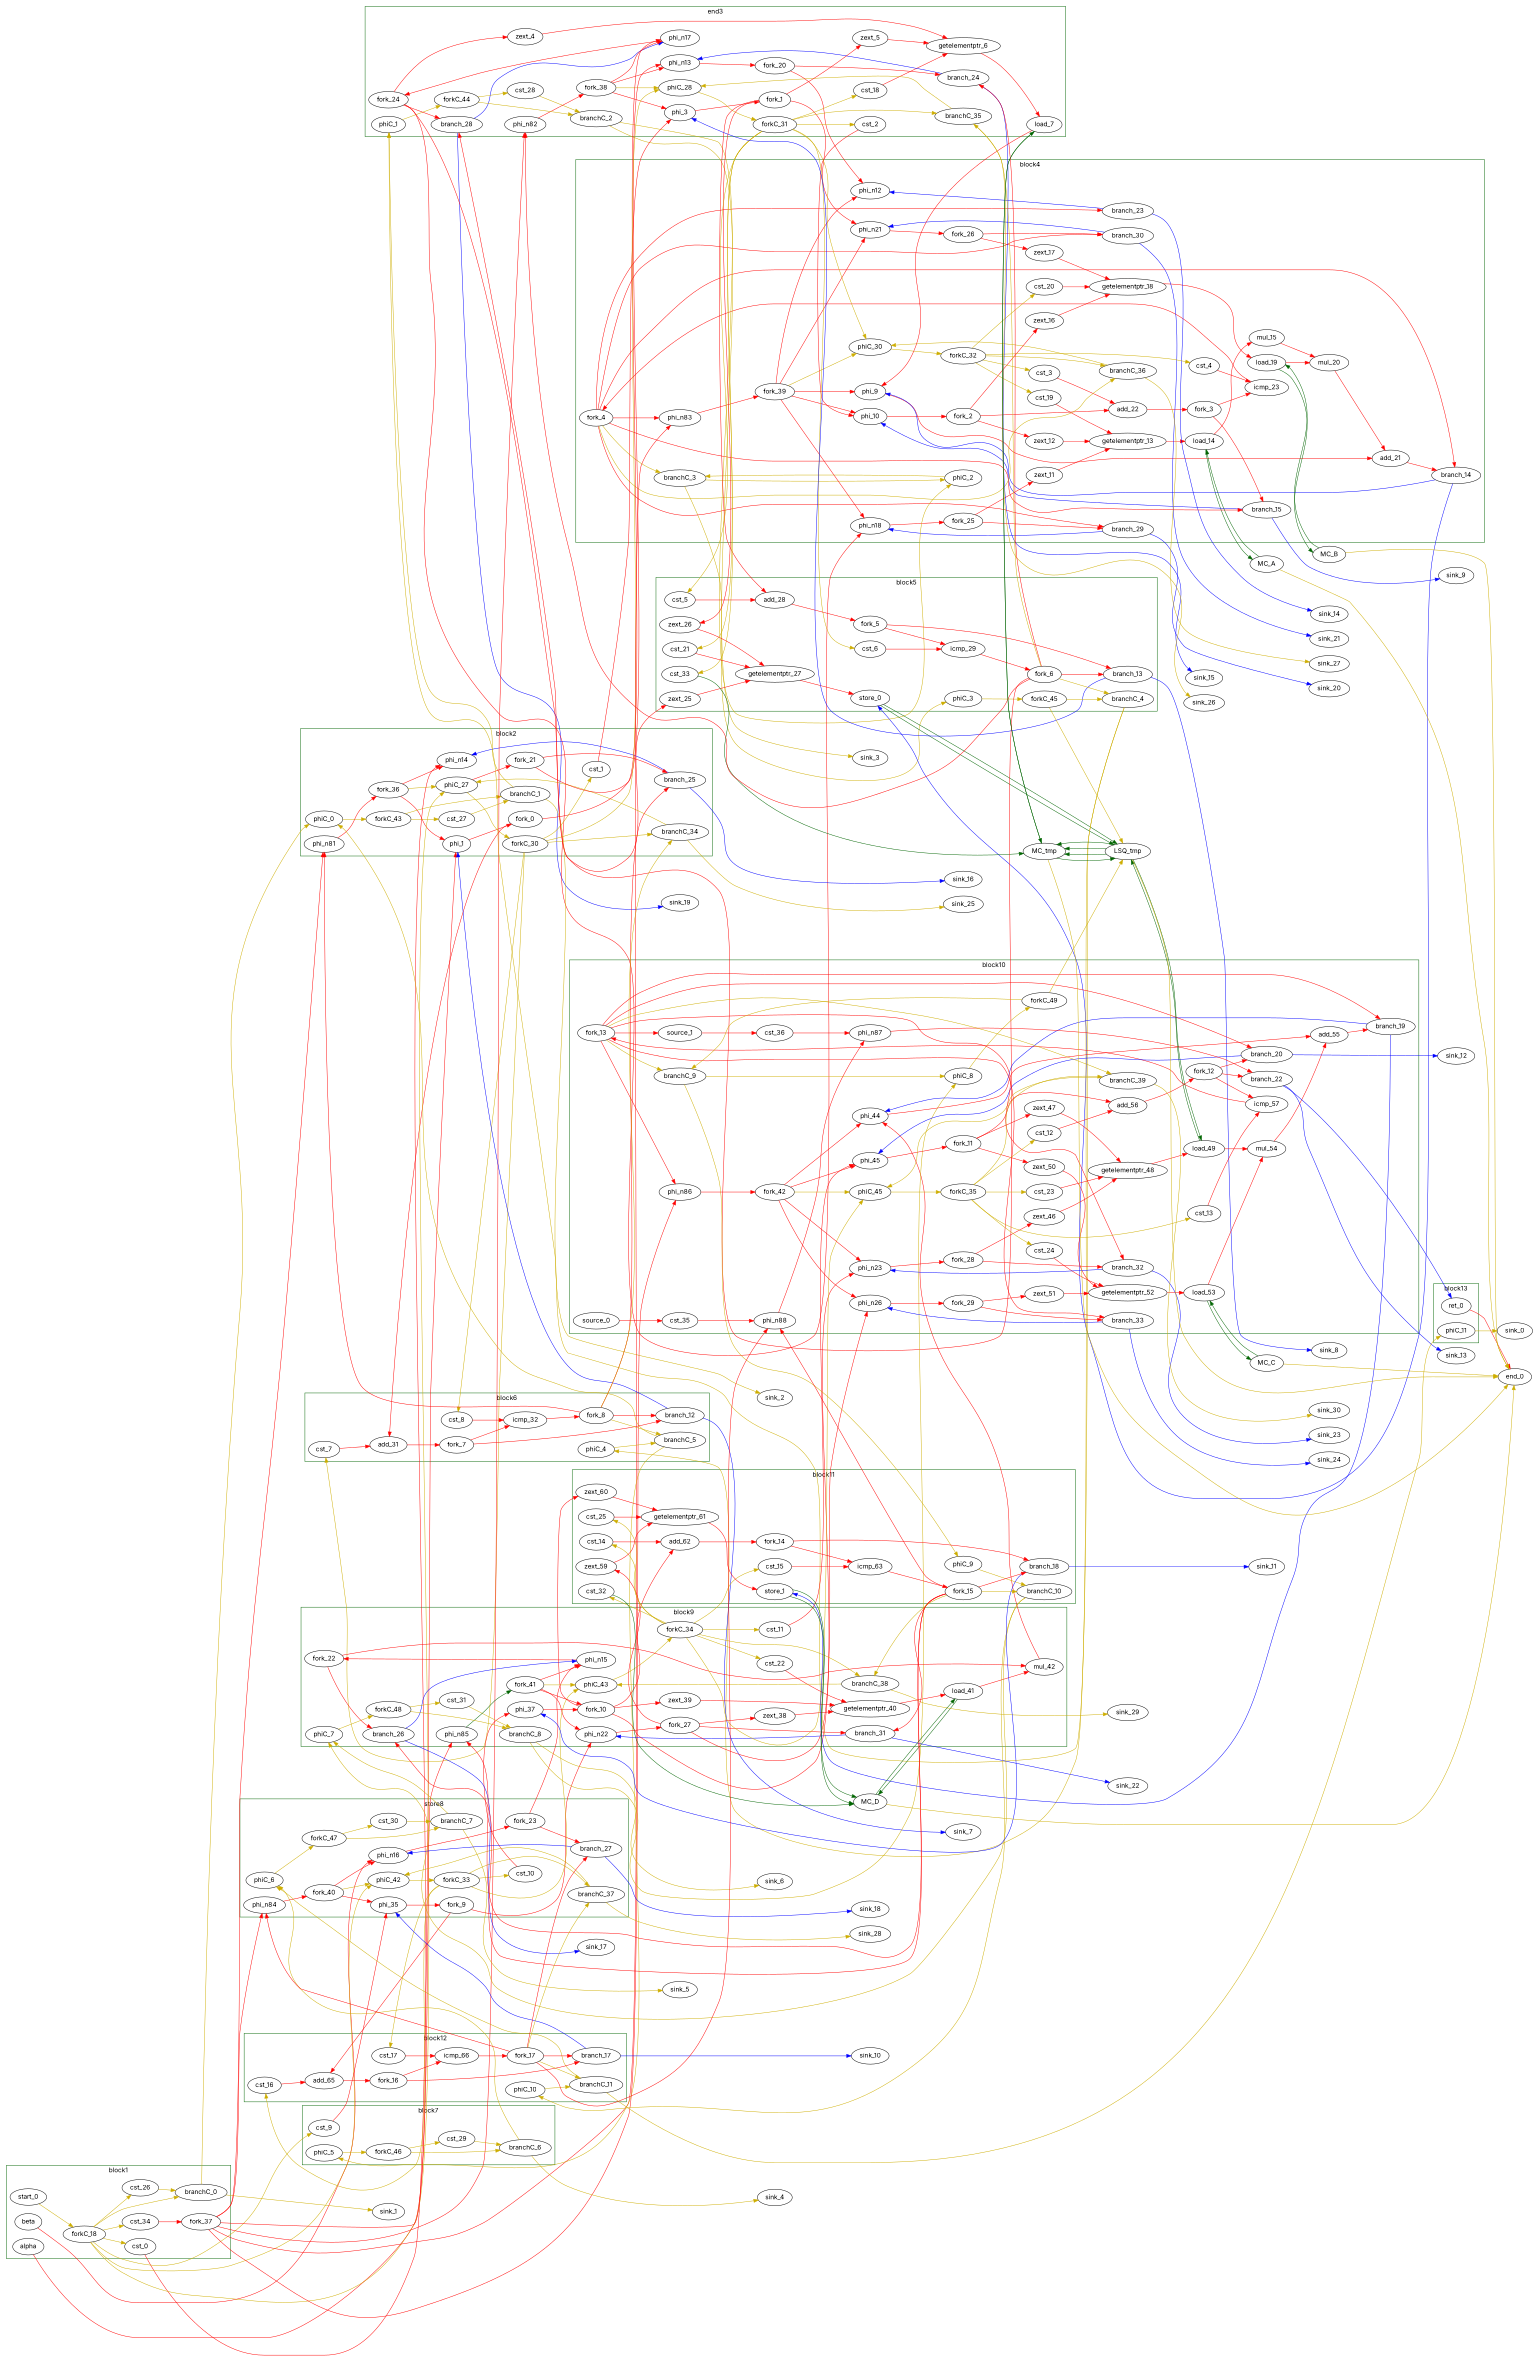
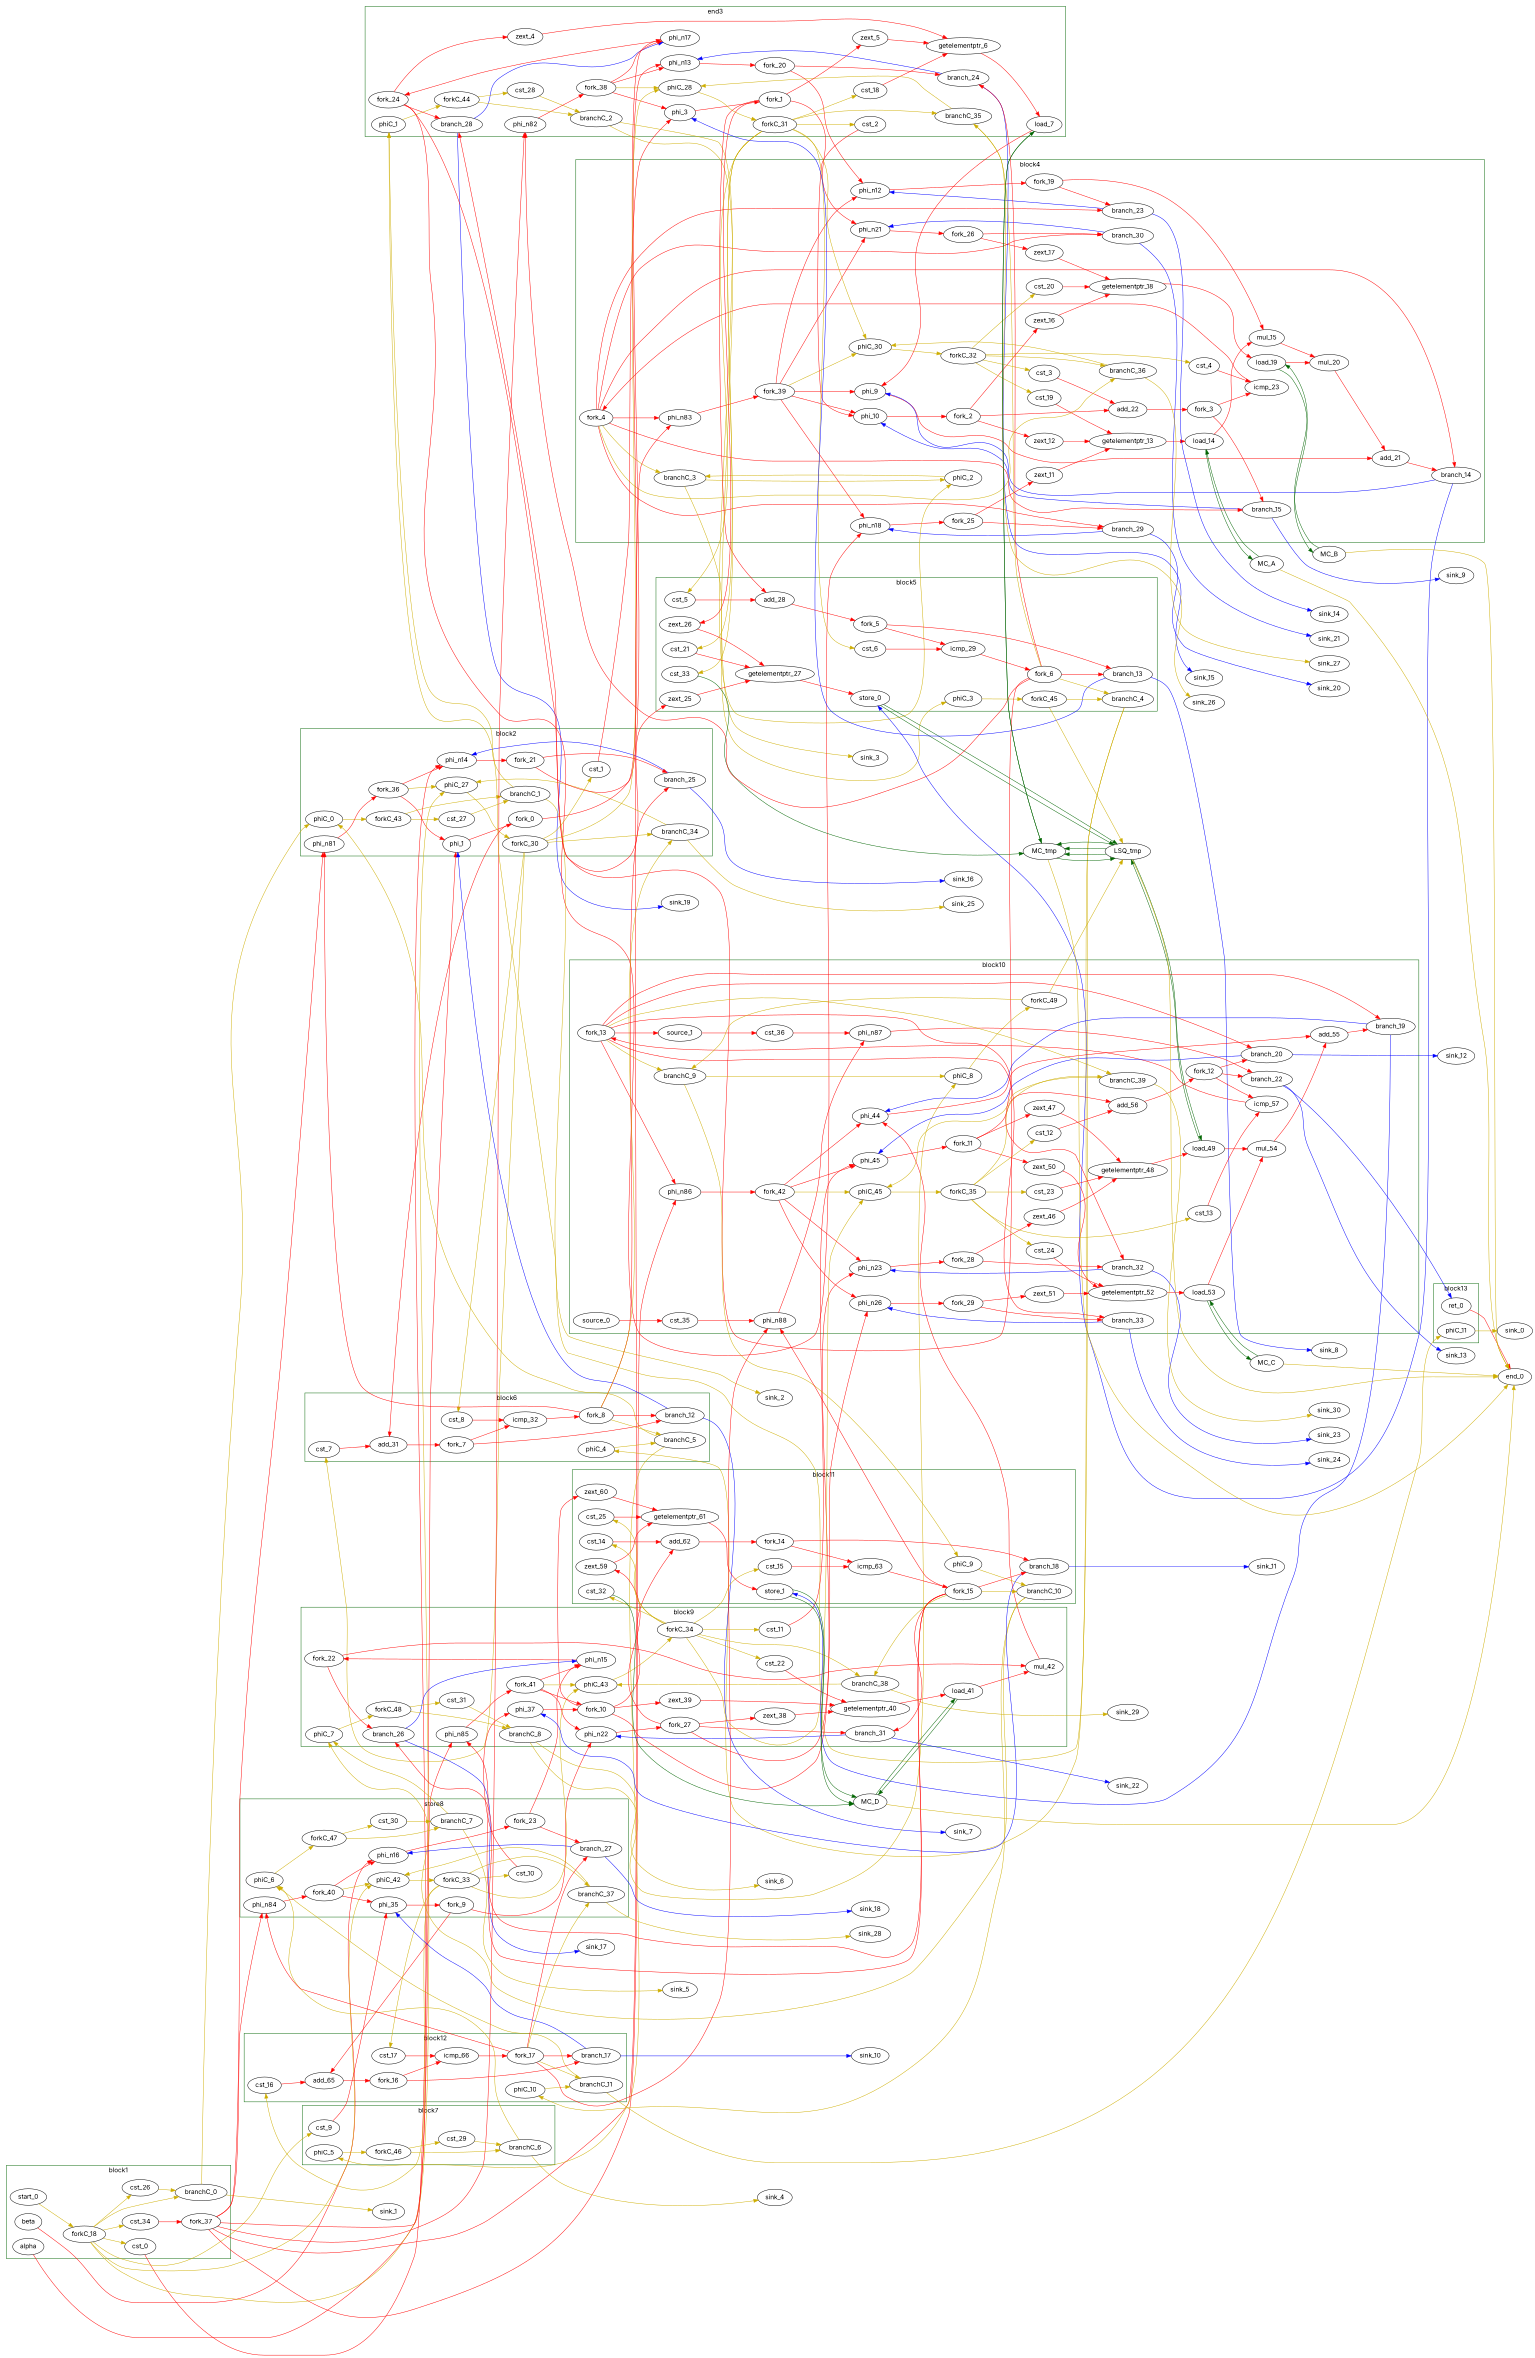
node "fork_19": added
edge "phiC_27" -> "fork_21": now "phi_n14" -> "fork_21"
edge "phi_n85" -> "fork_41": color darkgreen -> red
